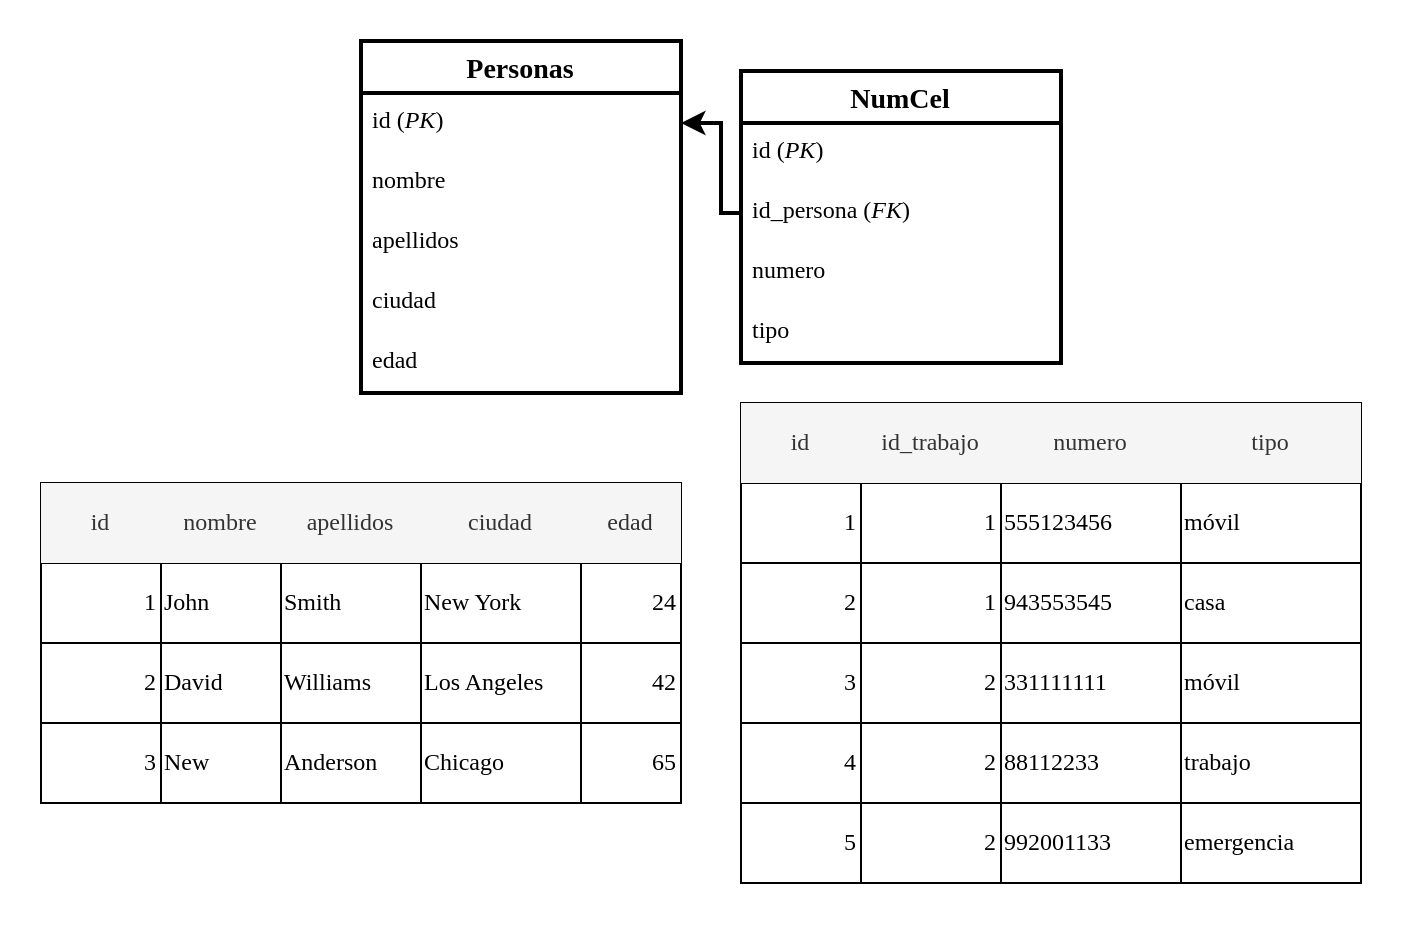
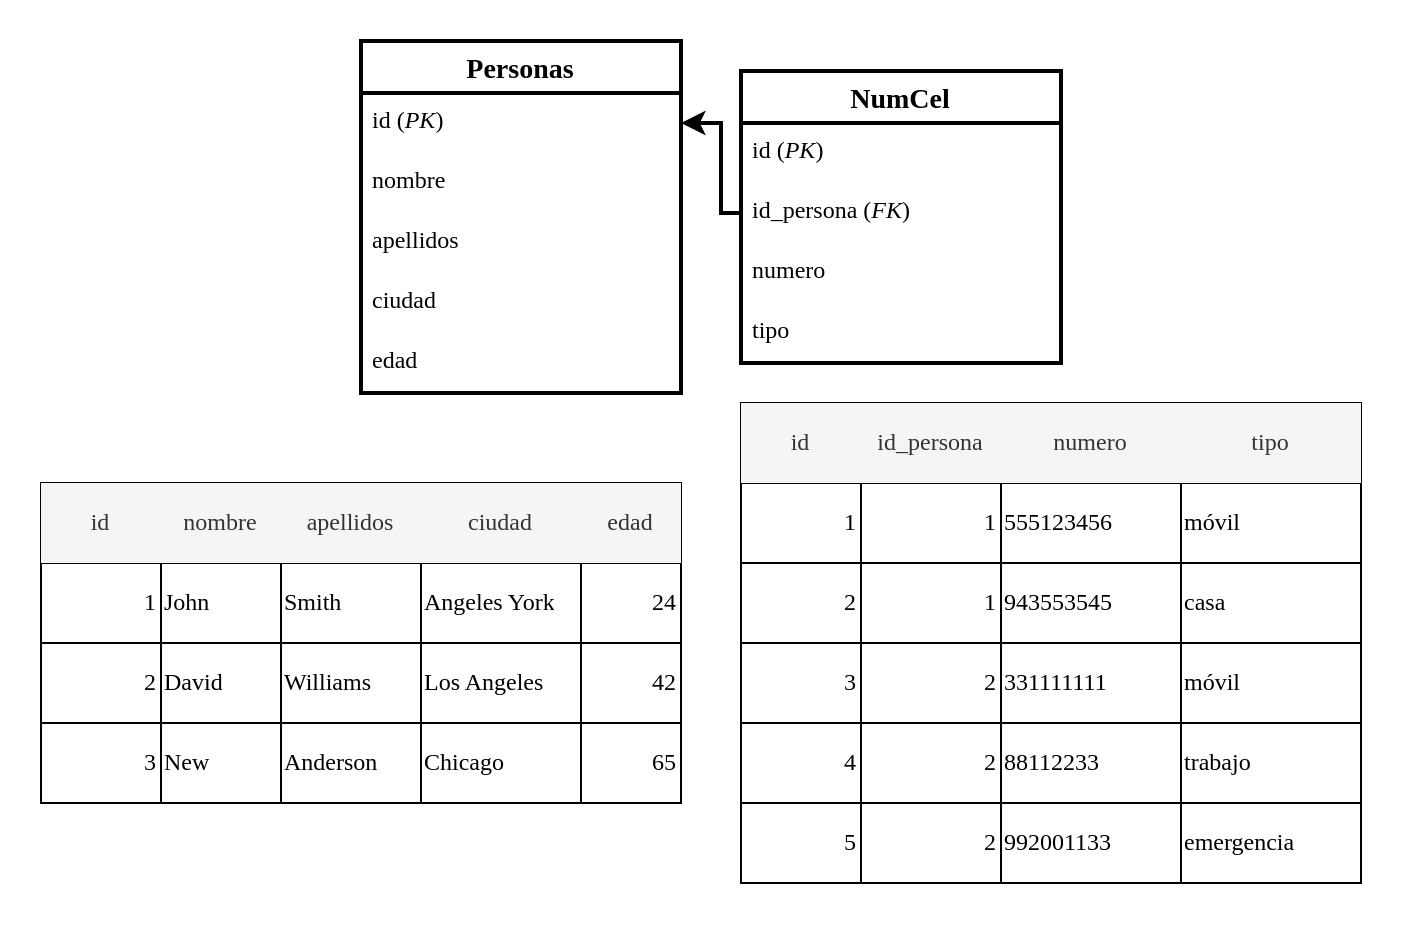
node "id_trabajo": label "id_trabajo" -> "id_persona"
node "New York": label "New York" -> "Angeles York"
